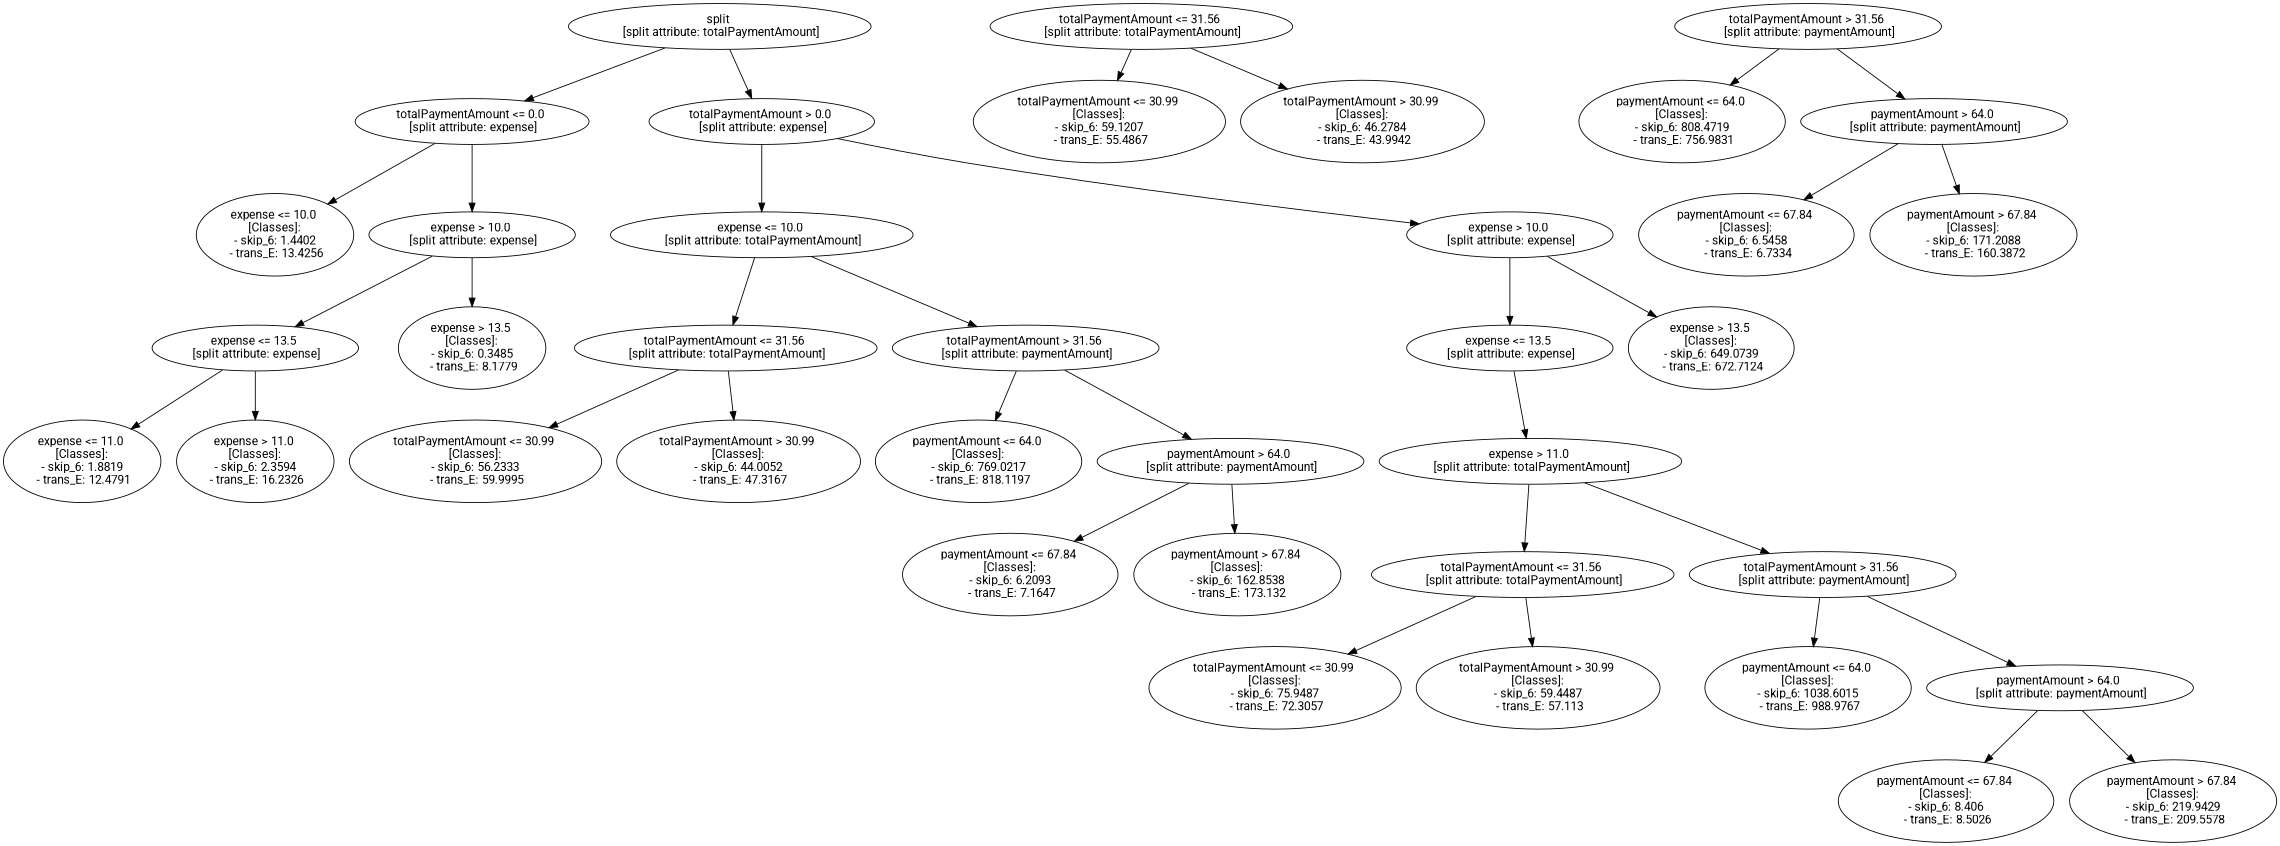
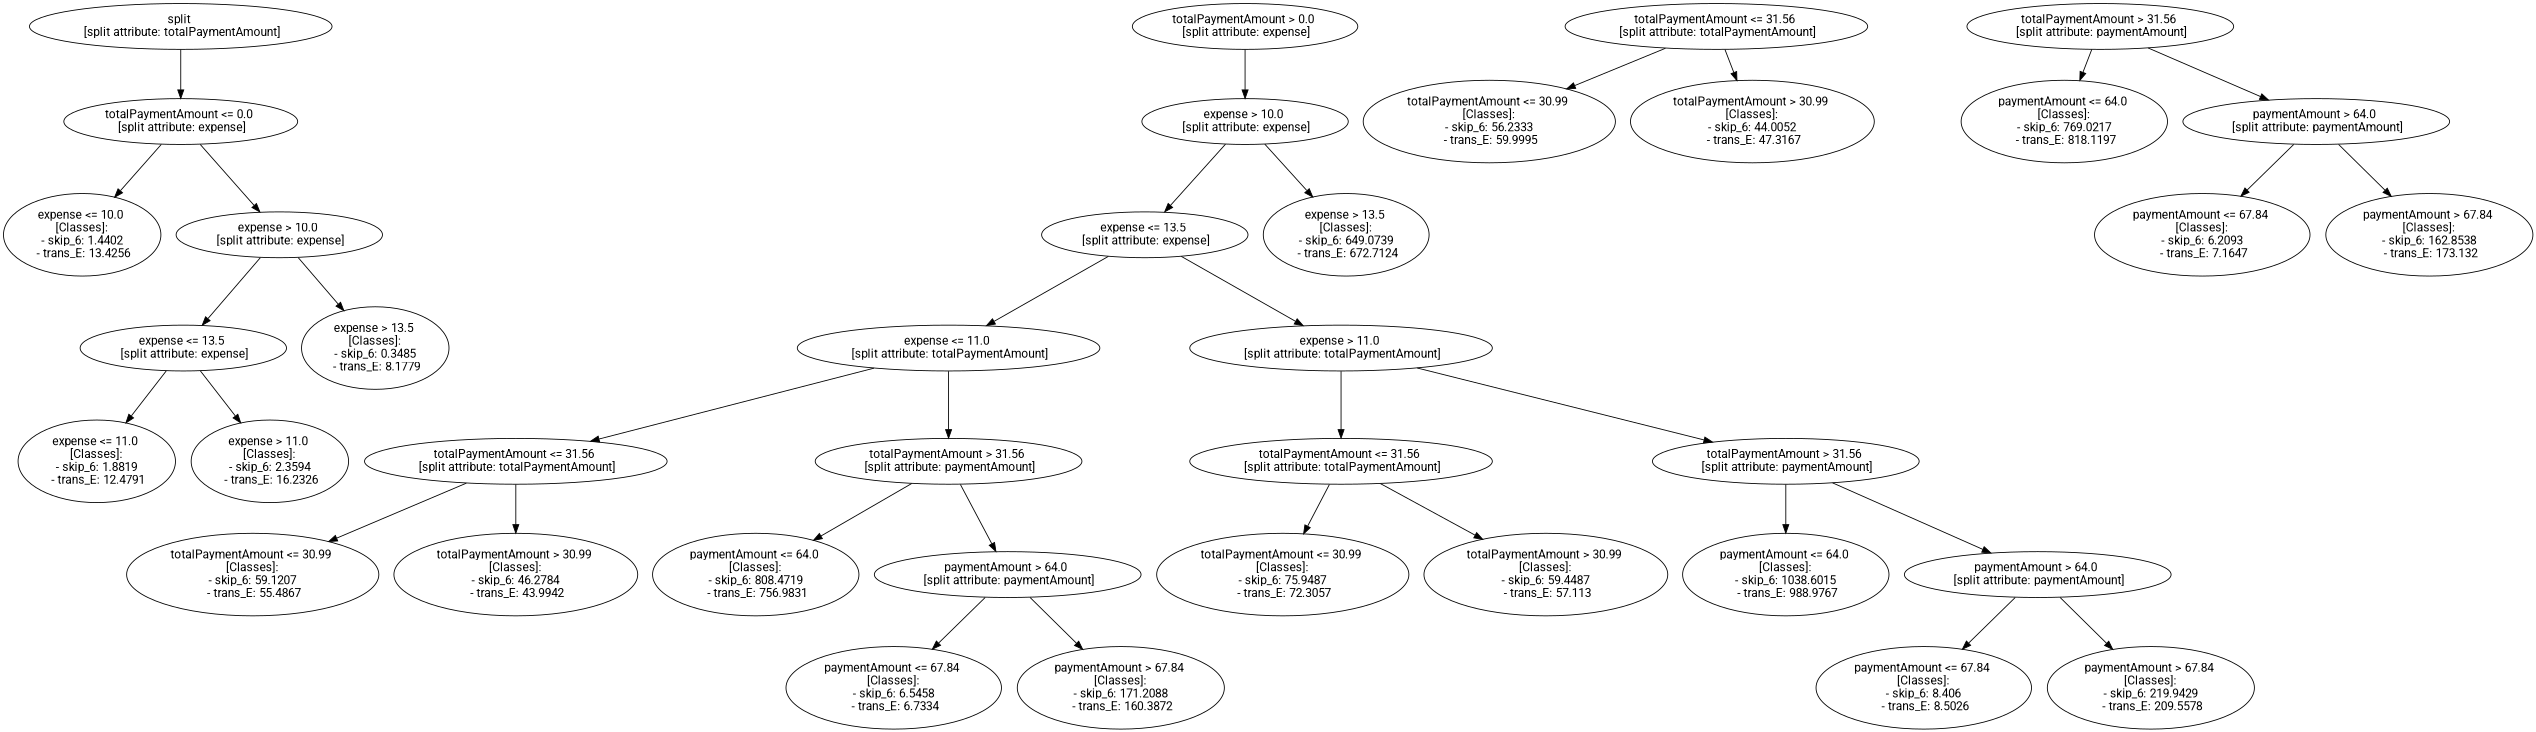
edge "split [split attribute: totalPaymentAmount]" -> "totalPaymentAmount > 0.0 [split attribute: expense]": removed
node "expense <= 10.0 [split attribute: totalPaymentAmount]": removed
node "expense <= 11.0 [split attribute: totalPaymentAmount]": added
